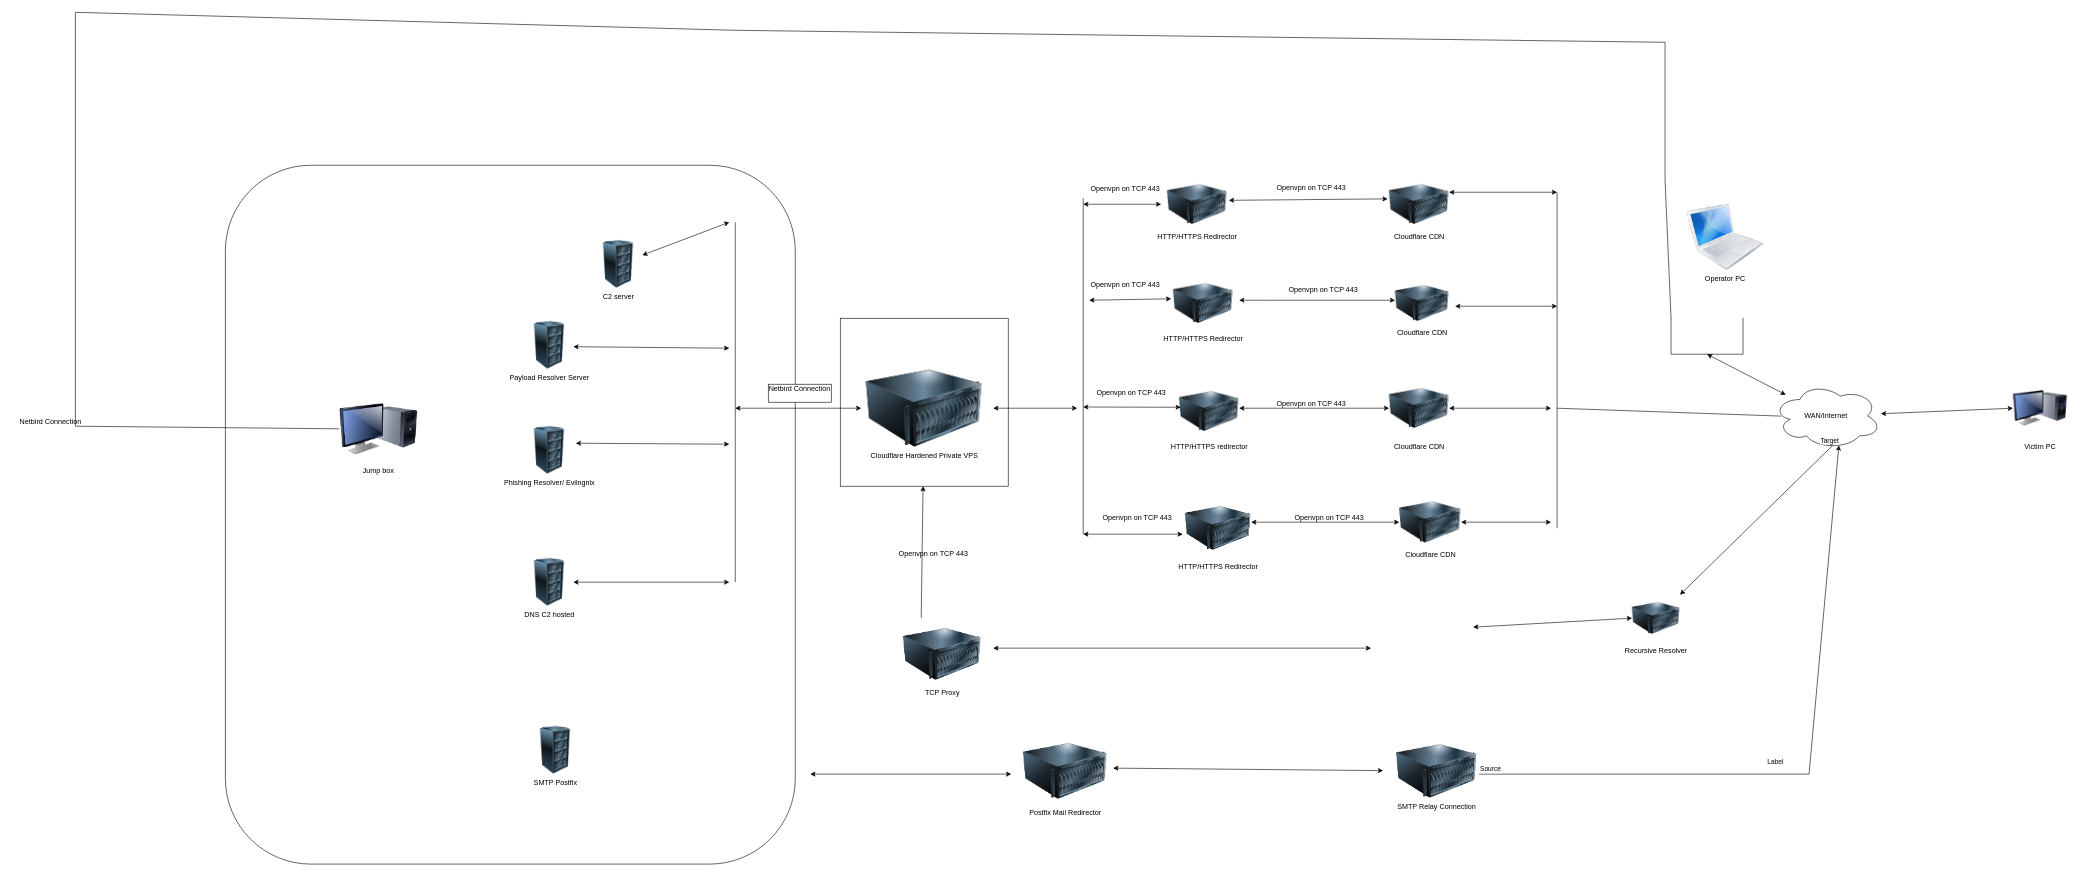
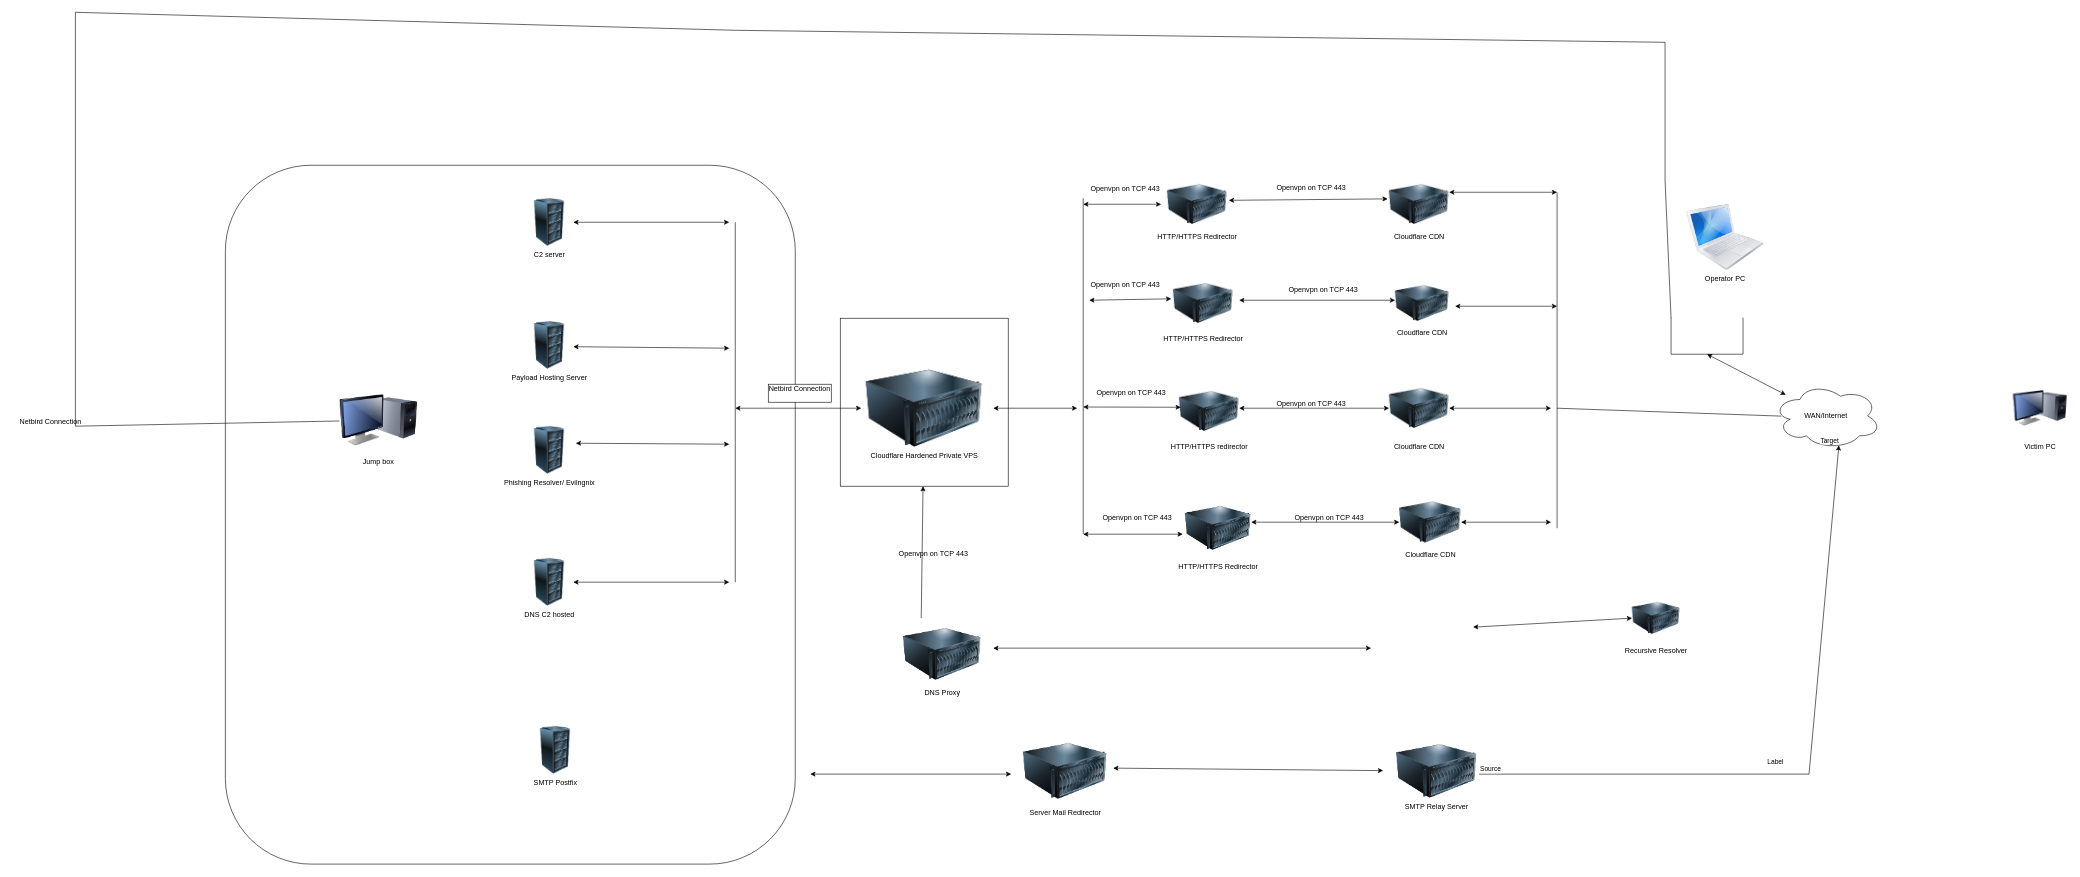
node "C2 server": moved (618, 264) -> (549, 222)
node "Payload Resolver Server": label "Payload Resolver Server" -> "Payload Hosting Server"
edge "Victim PC" -- "WAN/Internet": removed
node "Jump box": moved (378, 429) -> (378, 420)
edge "WAN/Internet" -> "Recursive Resolver": removed
node "TCP Proxy": label "TCP Proxy" -> "DNS Proxy"
node "SMTP Relay Connection": label "SMTP Relay Connection" -> "SMTP Relay Server"
node "Postfix Mail Redirector": label "Postfix Mail Redirector" -> "Server Mail Redirector"
